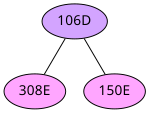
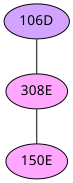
edge "106D" -- "150E": now "308E" -- "150E"
